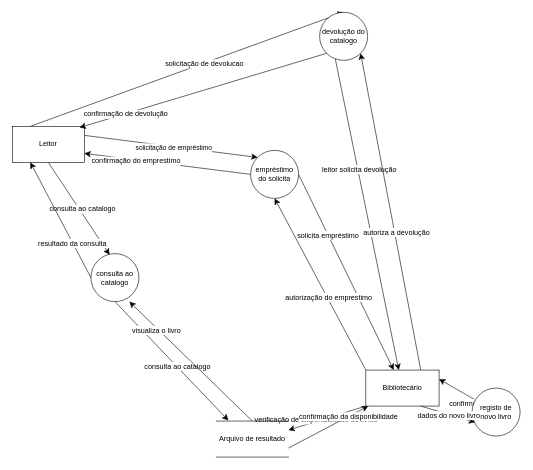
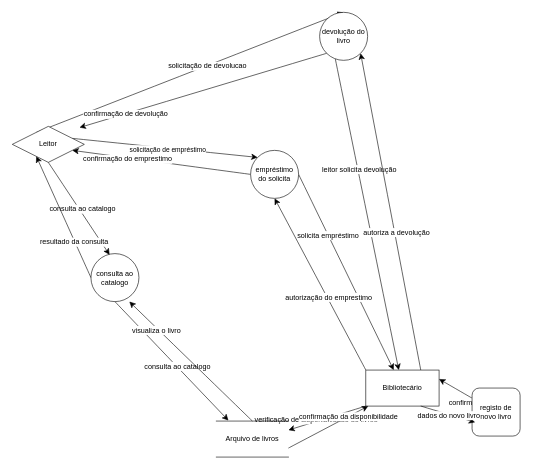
node "devolução do catalogo": label "devolução do catalogo" -> "devolução do livro"
node "Leitor": shape rectangle -> diamond
node "registo de novo livro": shape ellipse -> rounded rectangle
node "Arquivo de resultado": label "Arquivo de resultado" -> "Arquivo de livros"
